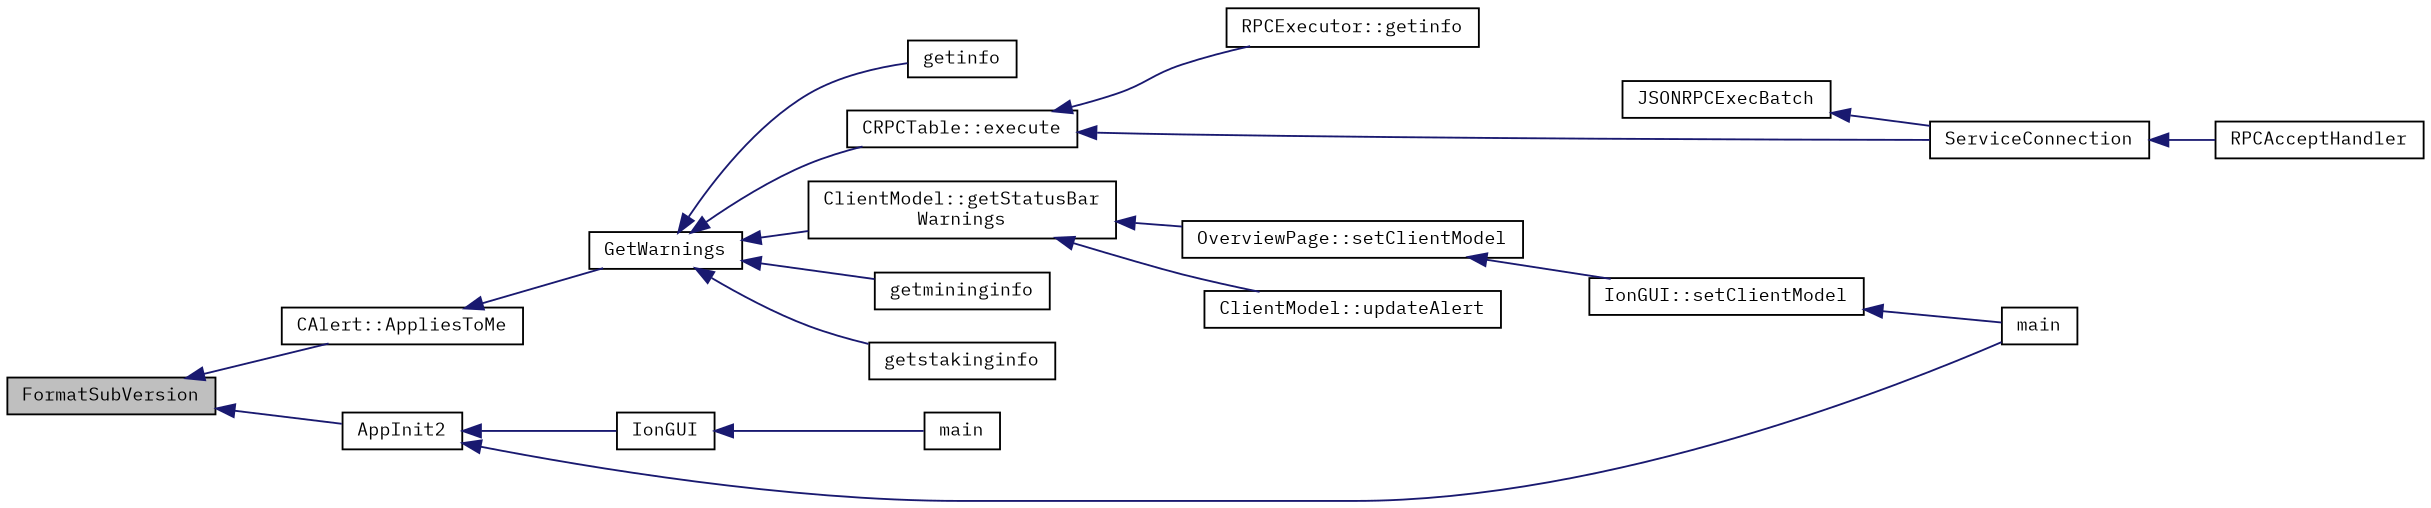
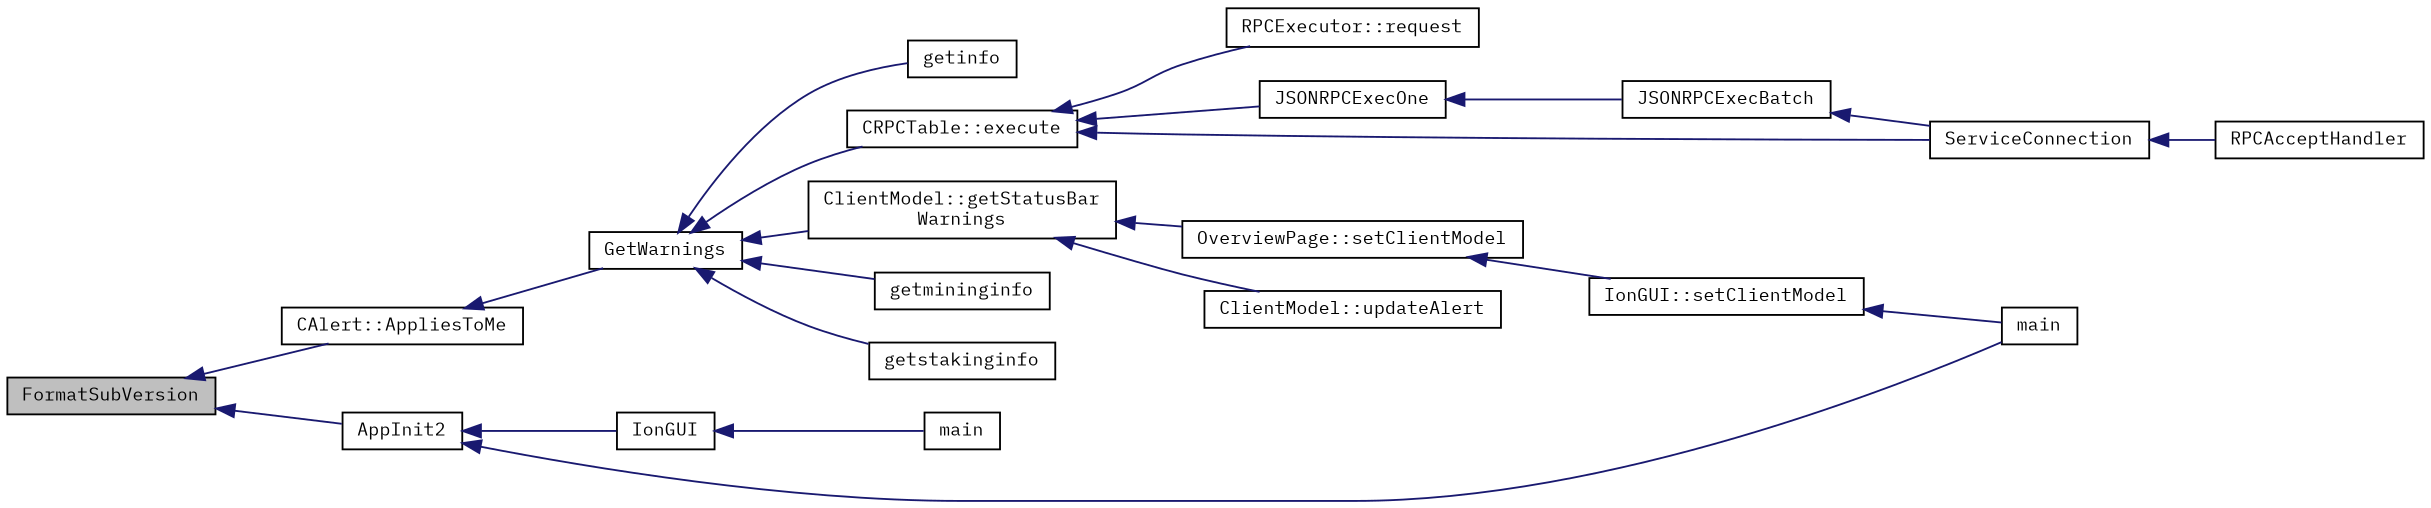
node "RPCExecutor::getinfo": label "RPCExecutor::getinfo" -> "RPCExecutor::request"
node "JSONRPCExecOne": added
